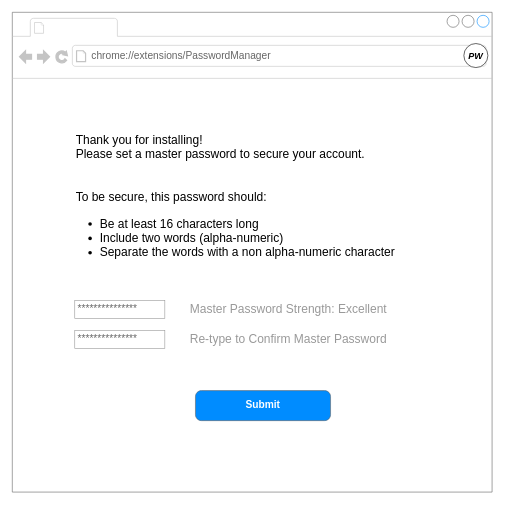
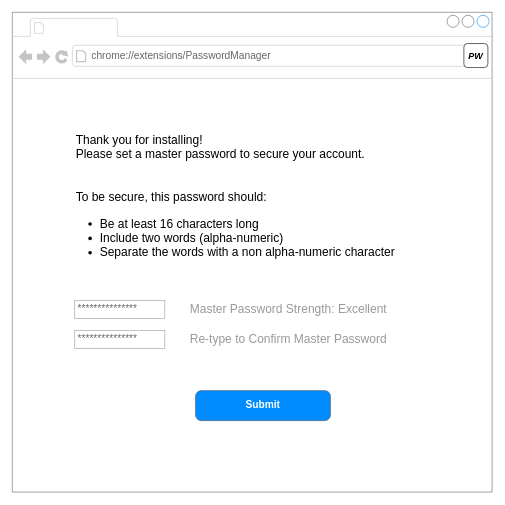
node "PW": shape ellipse -> rounded rectangle
